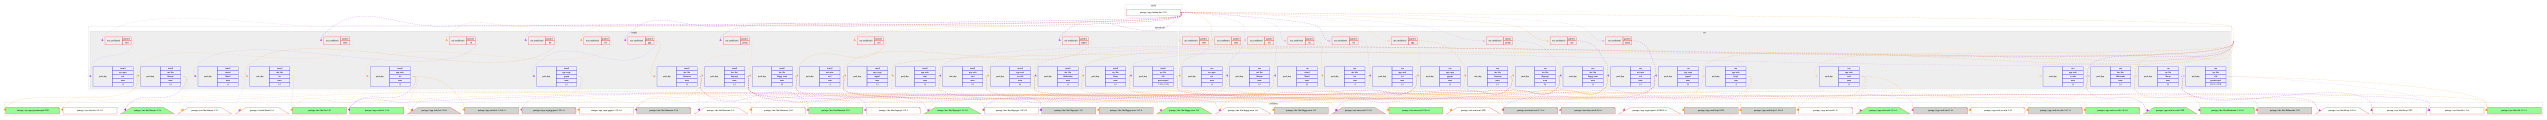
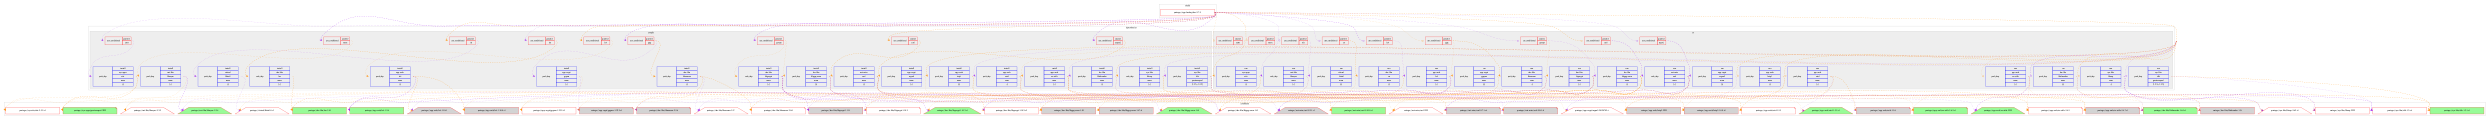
node "portage://dev-libs/libassuan-3.0.1": removed
